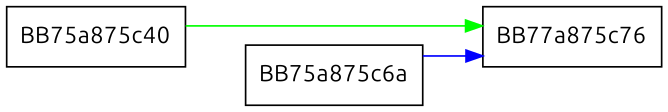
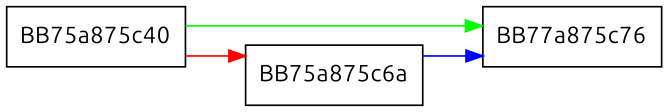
edge "BB75a875c40" -> "BB75a875c6a": added
